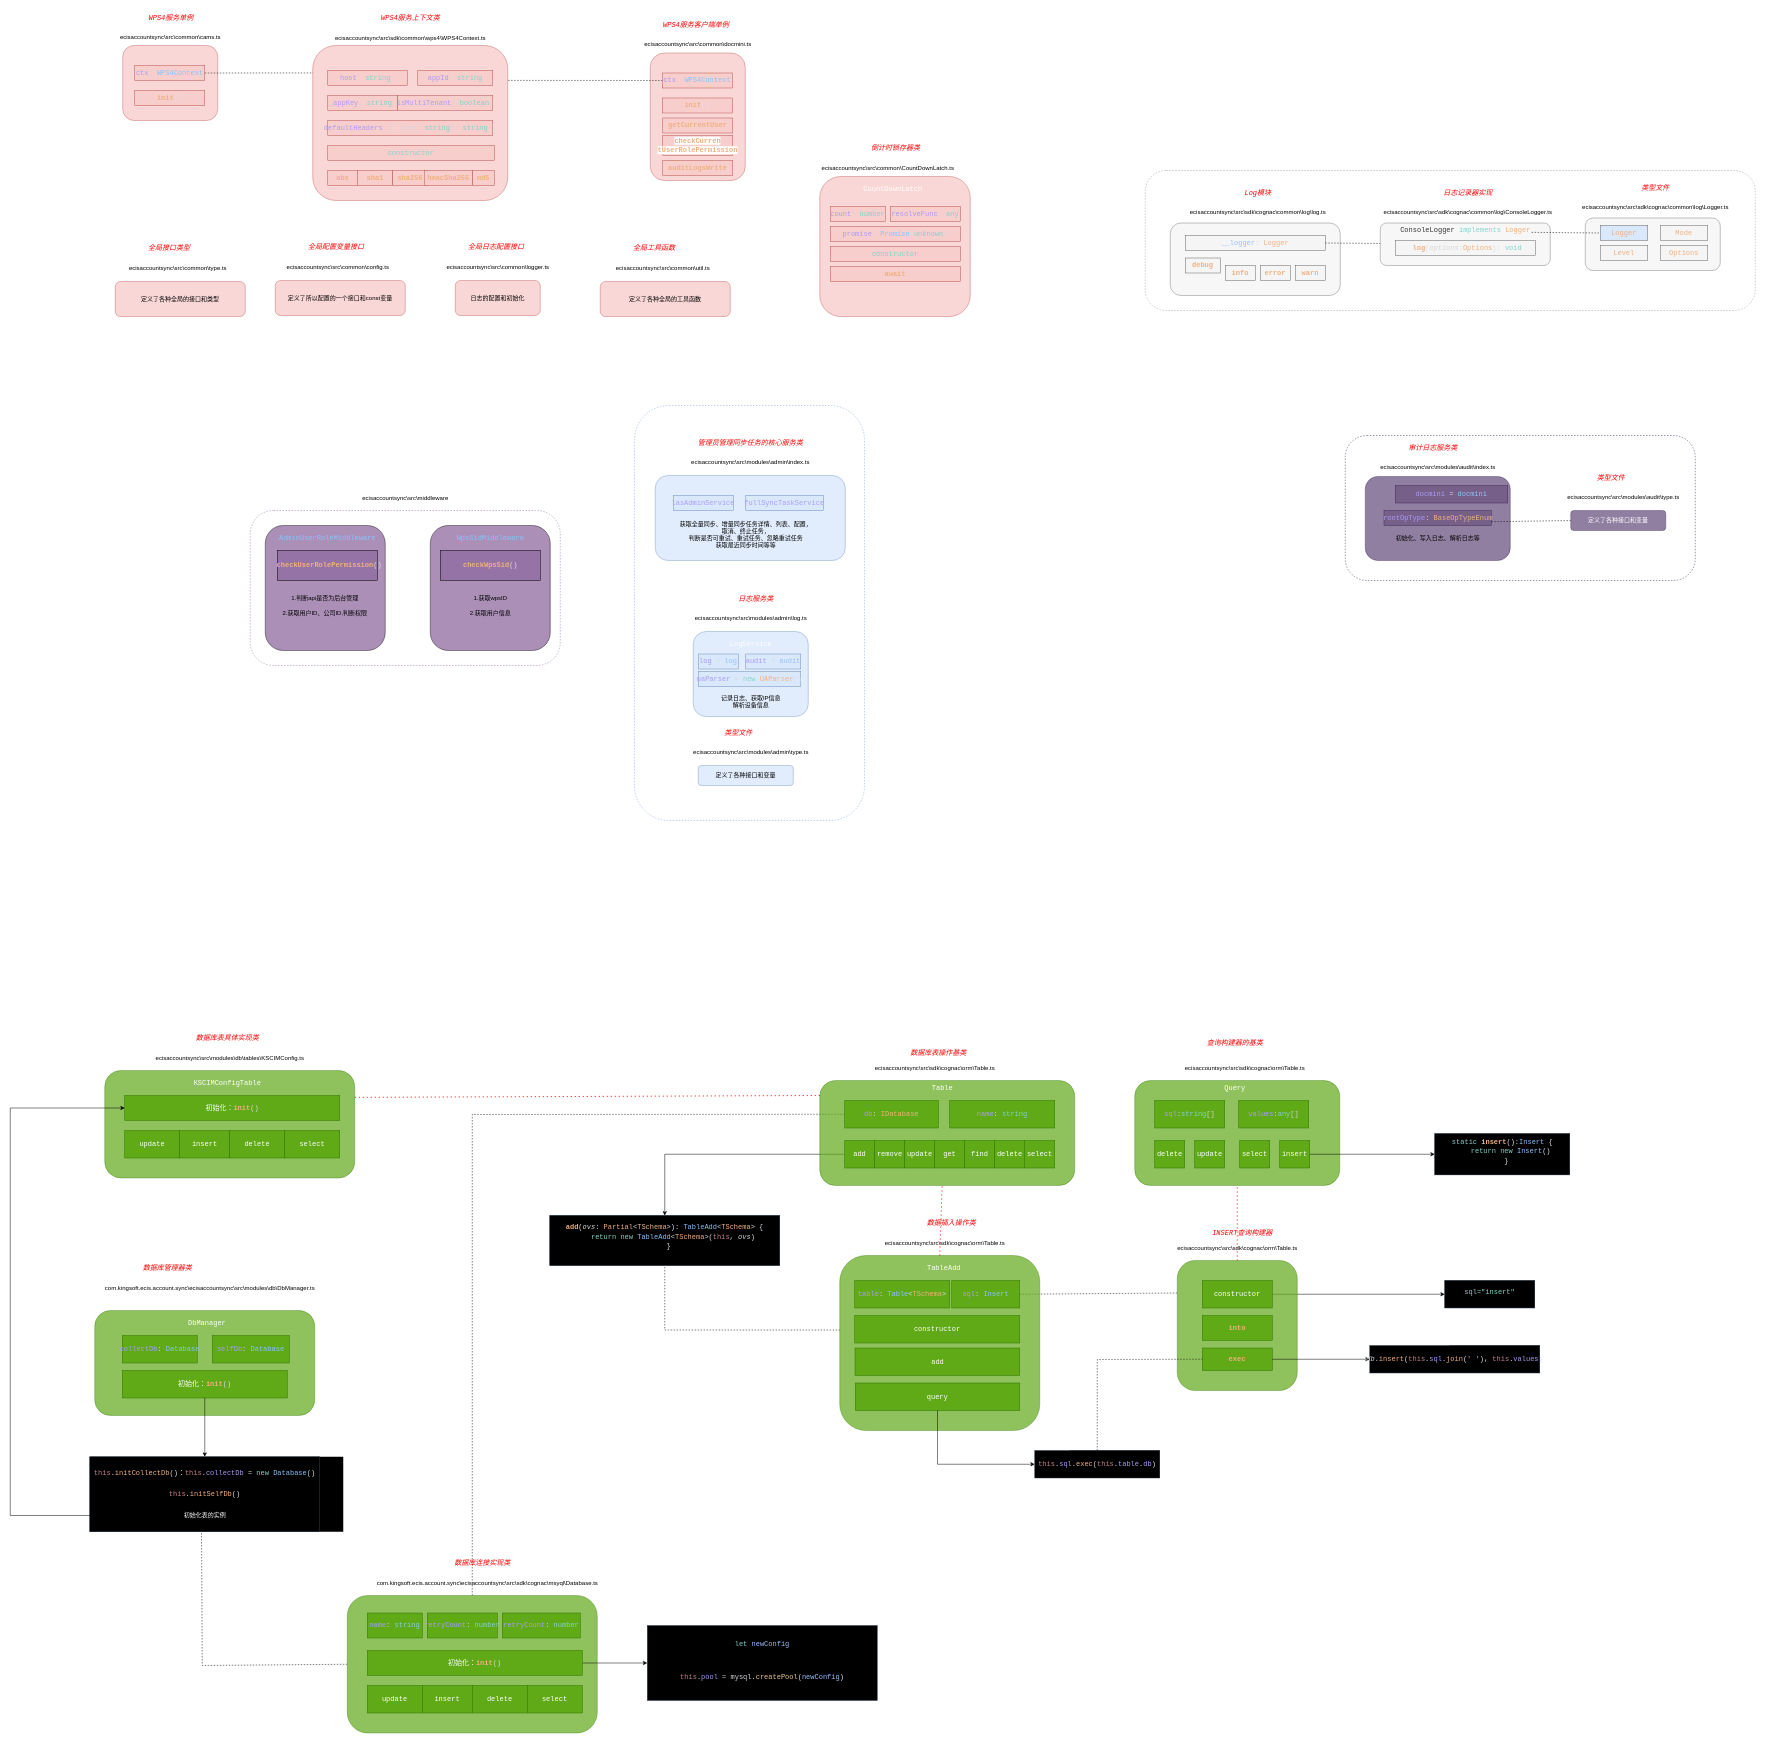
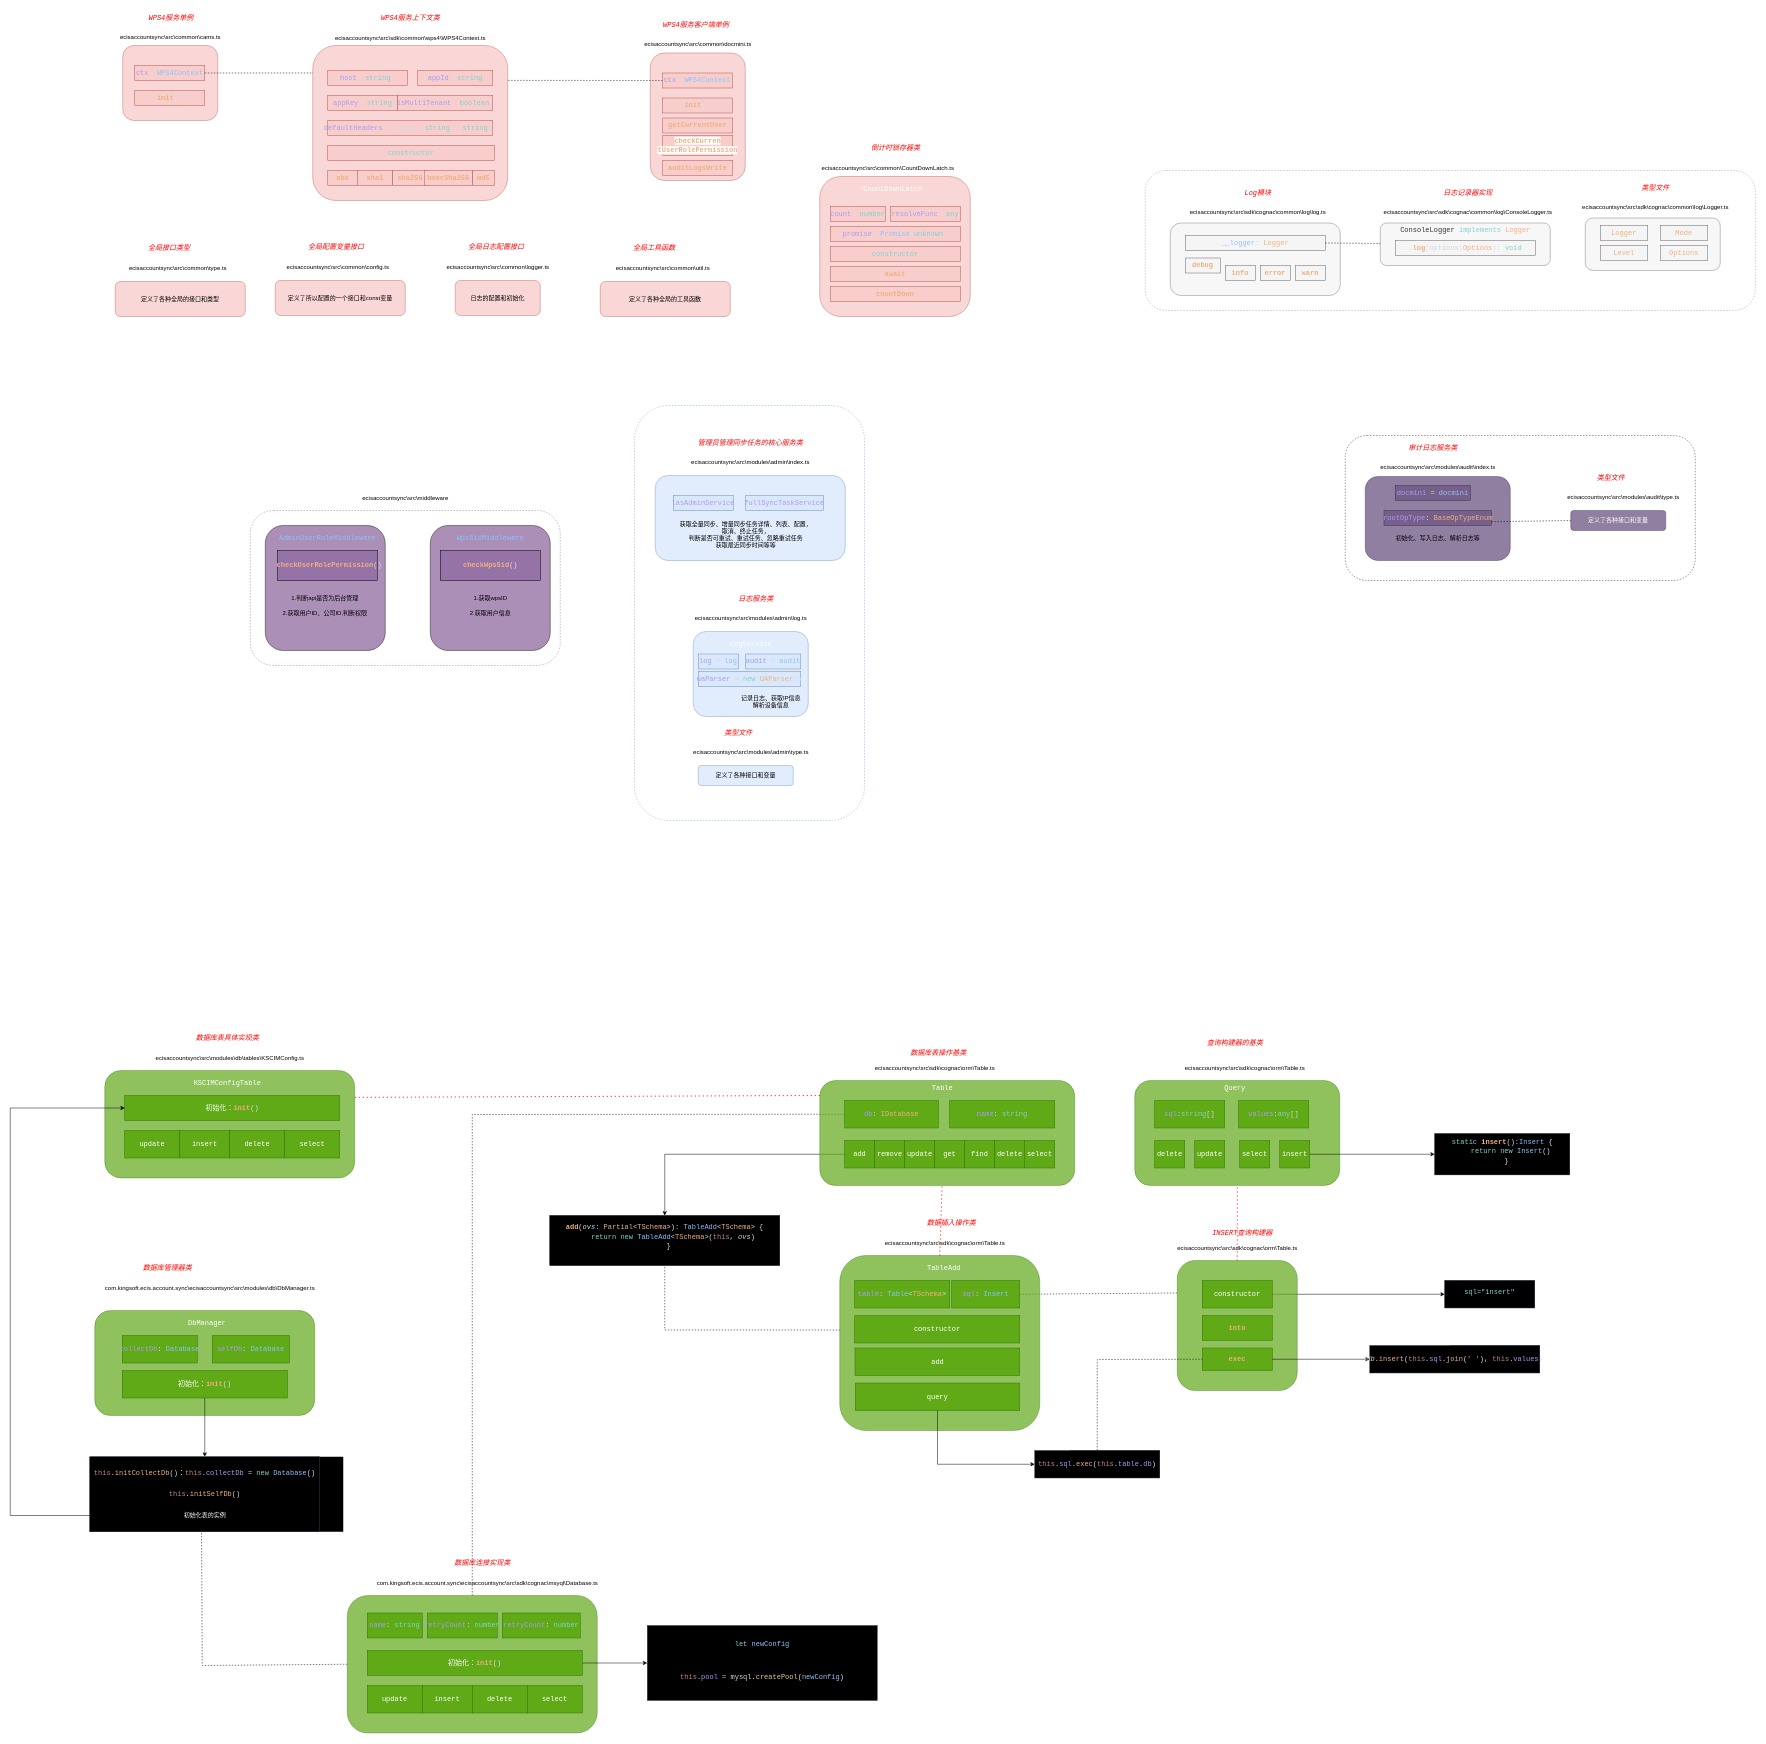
edge "ConsoleLogger implements Logger" -- "Logger": removed
node "Logger": fillcolor #dae8fc -> #f5f5f5
node "countDown": added
node "docmini = docmini": size 113x18 -> 75x15
node "记录日志、获取IP信息 解析设备信息": moved (751, 701) -> (771, 701)
